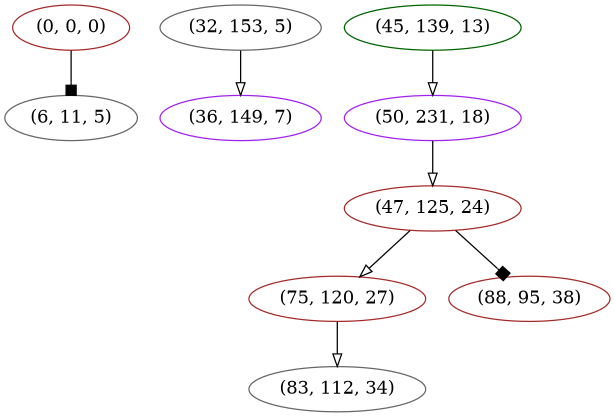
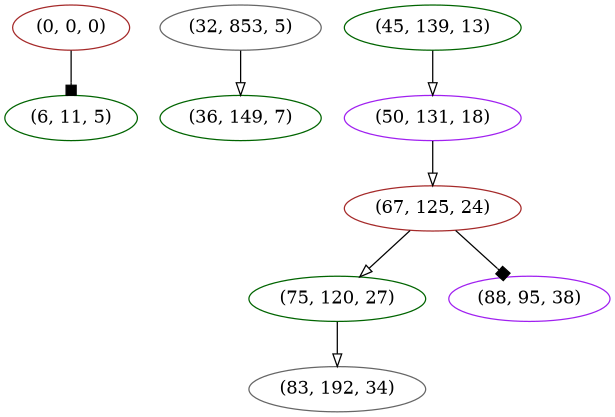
node "(32, 153, 5)": label "(32, 153, 5)" -> "(32, 853, 5)"
node "(6, 11, 5)": color gray40 -> darkgreen
node "(36, 149, 7)": color purple -> darkgreen
node "(50, 231, 18)": label "(50, 231, 18)" -> "(50, 131, 18)"
node "(47, 125, 24)": label "(47, 125, 24)" -> "(67, 125, 24)"
node "(75, 120, 27)": color brown -> darkgreen
node "(88, 95, 38)": color brown -> purple
node "(83, 112, 34)": label "(83, 112, 34)" -> "(83, 192, 34)"
